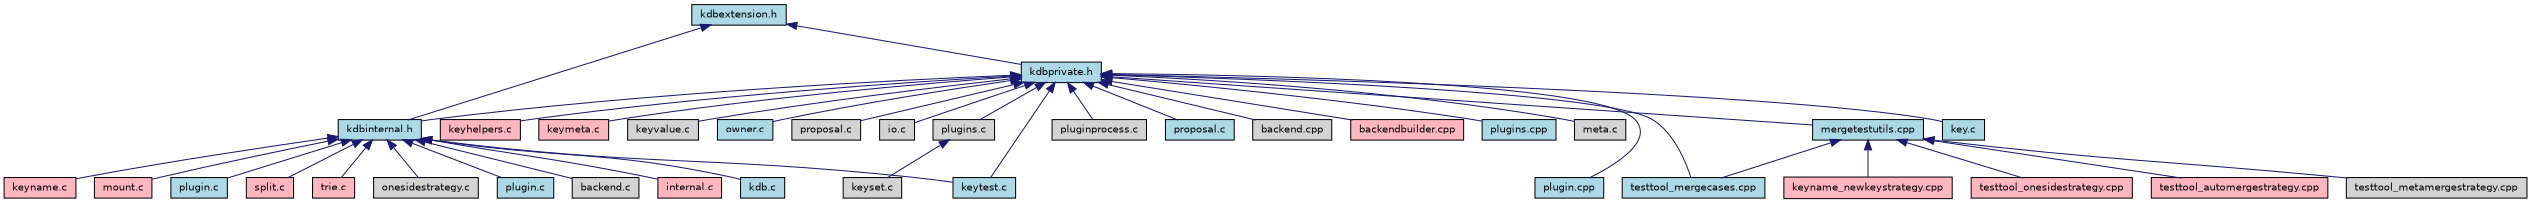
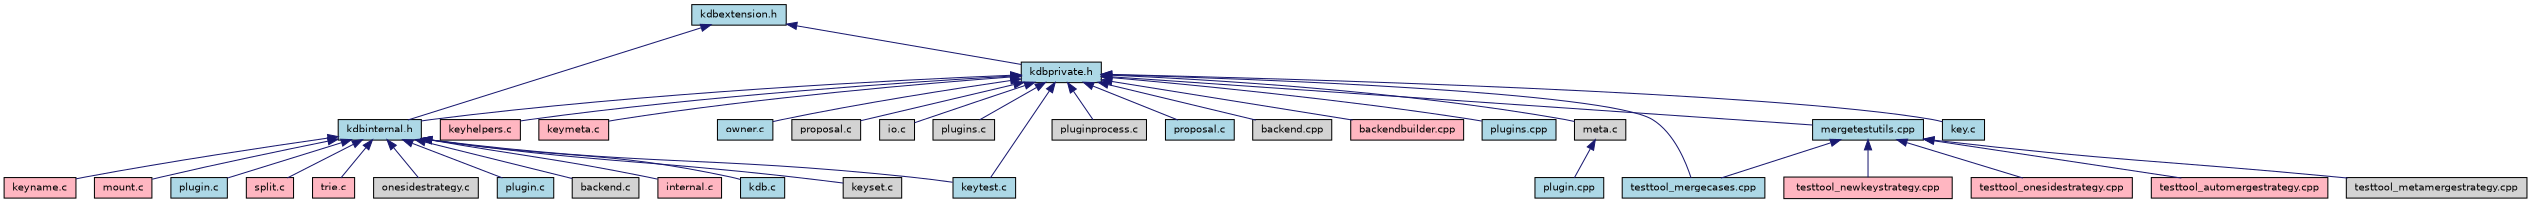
edge "plugin.cpp" -> "kdbprivate.h": now "plugin.cpp" -> "meta.c"
node "keyvalue.c": removed
edge "keyset.c" -> "plugins.c": now "keyset.c" -> "kdbinternal.h"
node "keyname_newkeystrategy.cpp": label "keyname_newkeystrategy.cpp" -> "testtool_newkeystrategy.cpp"
